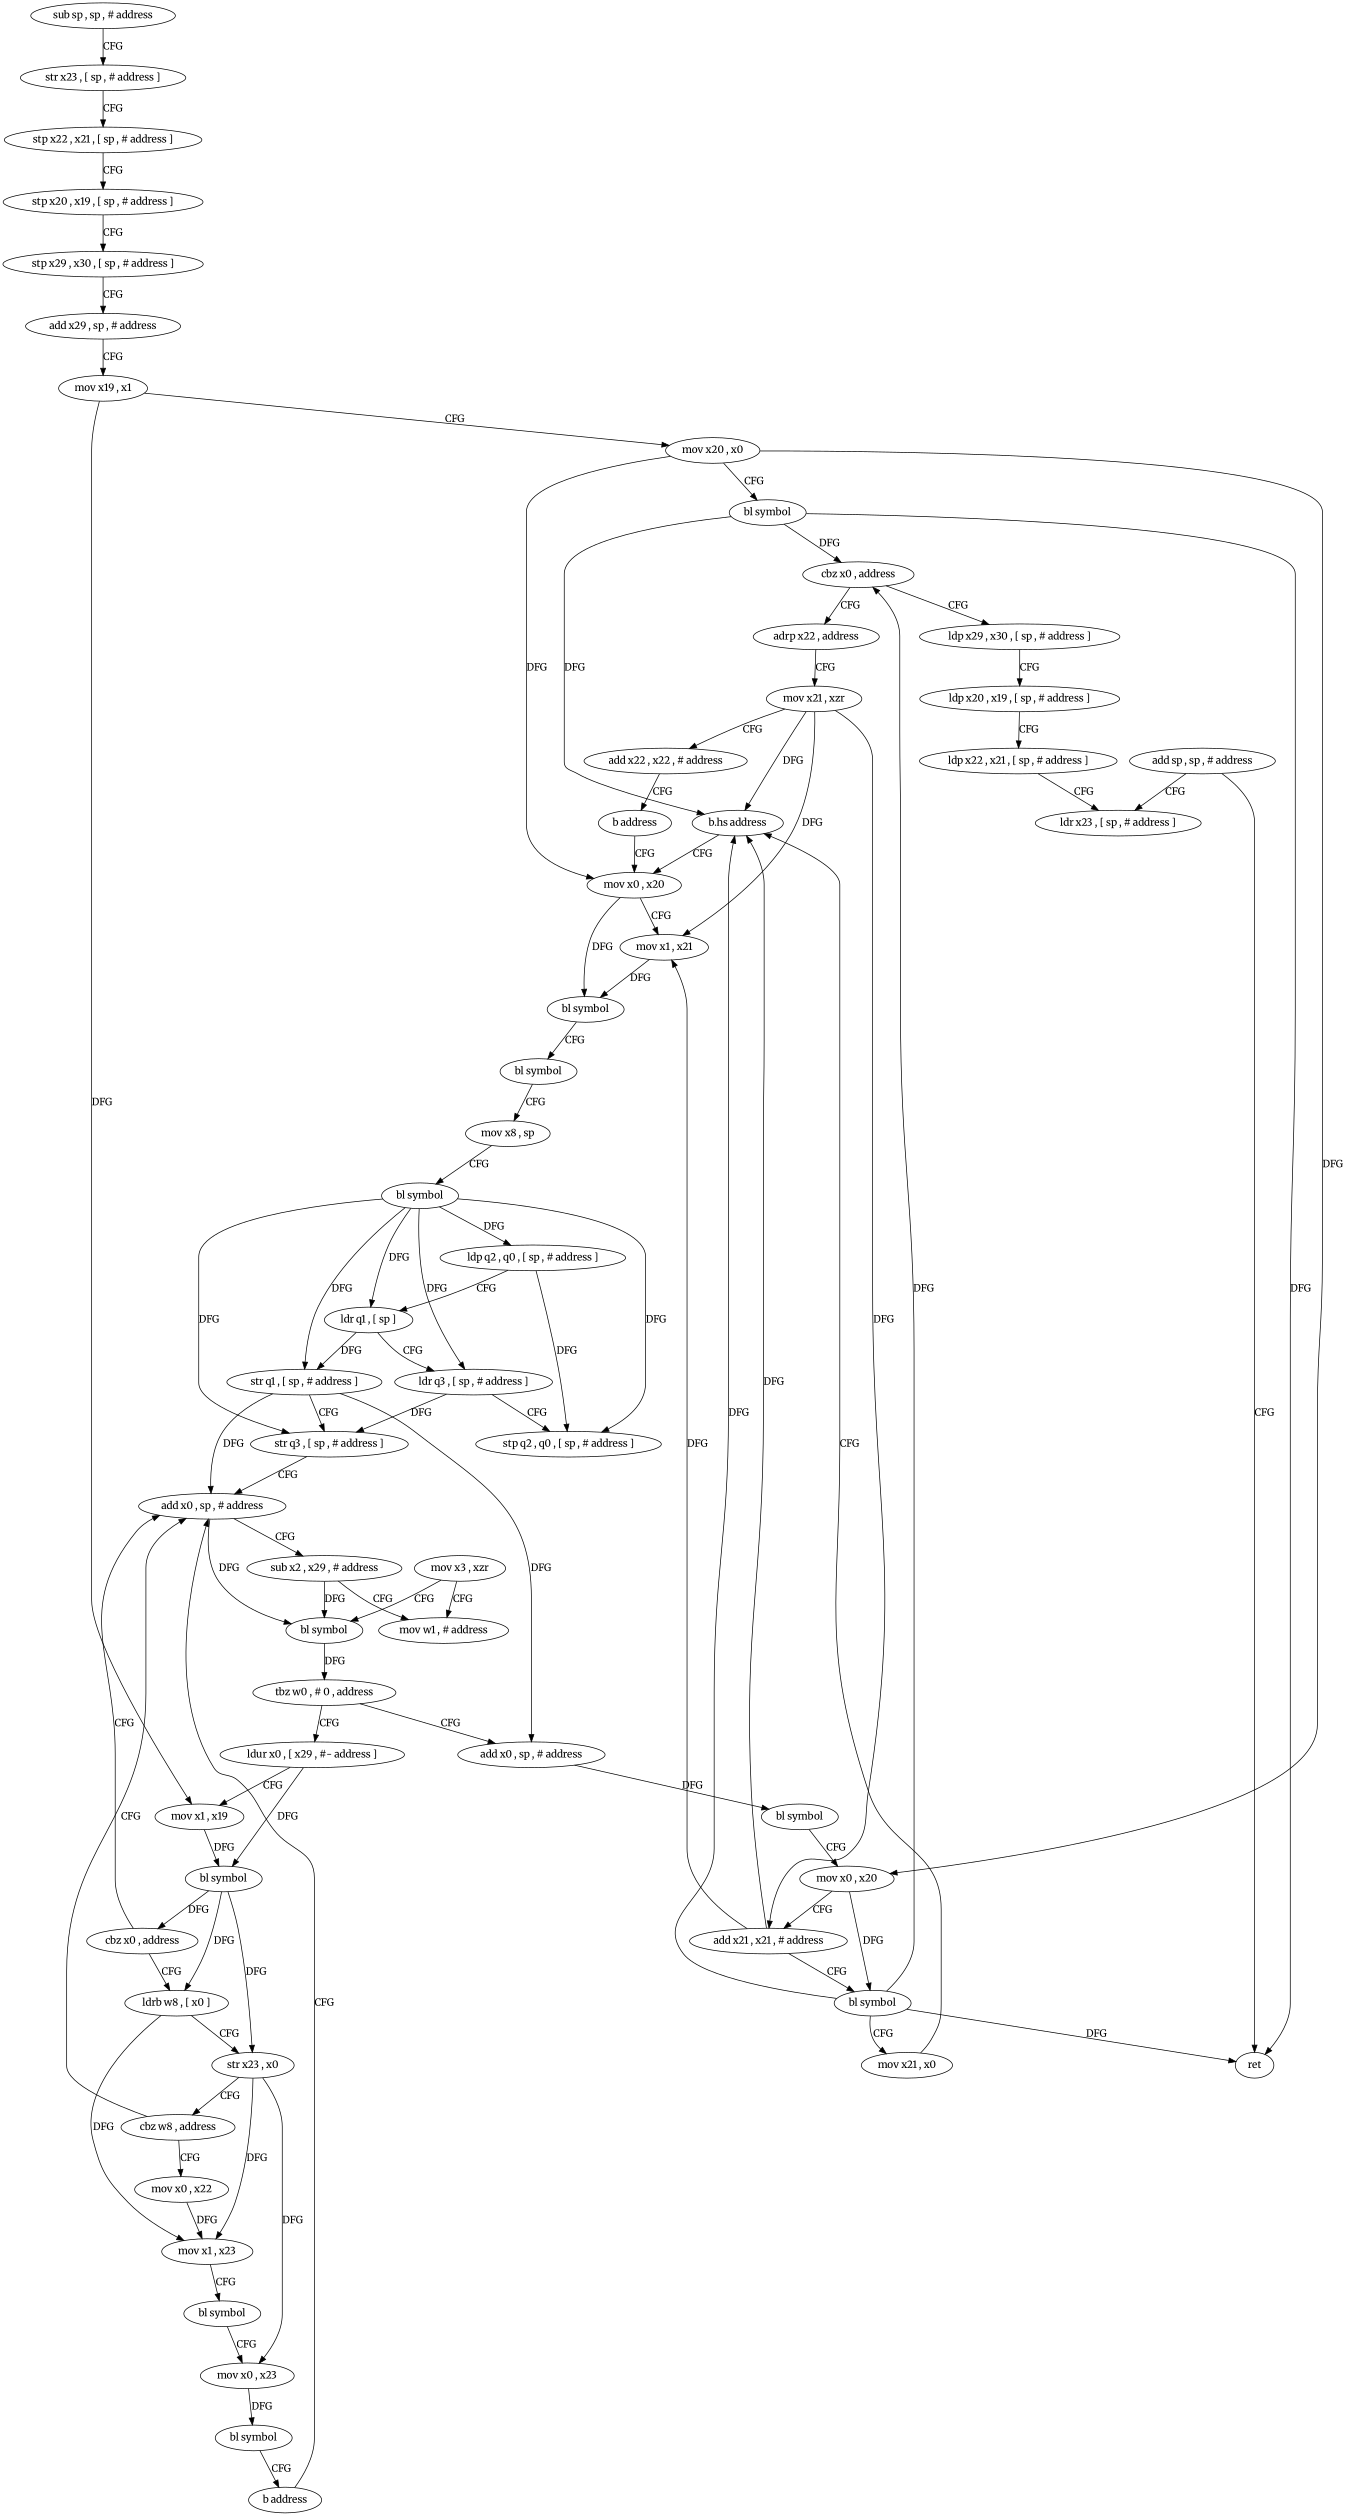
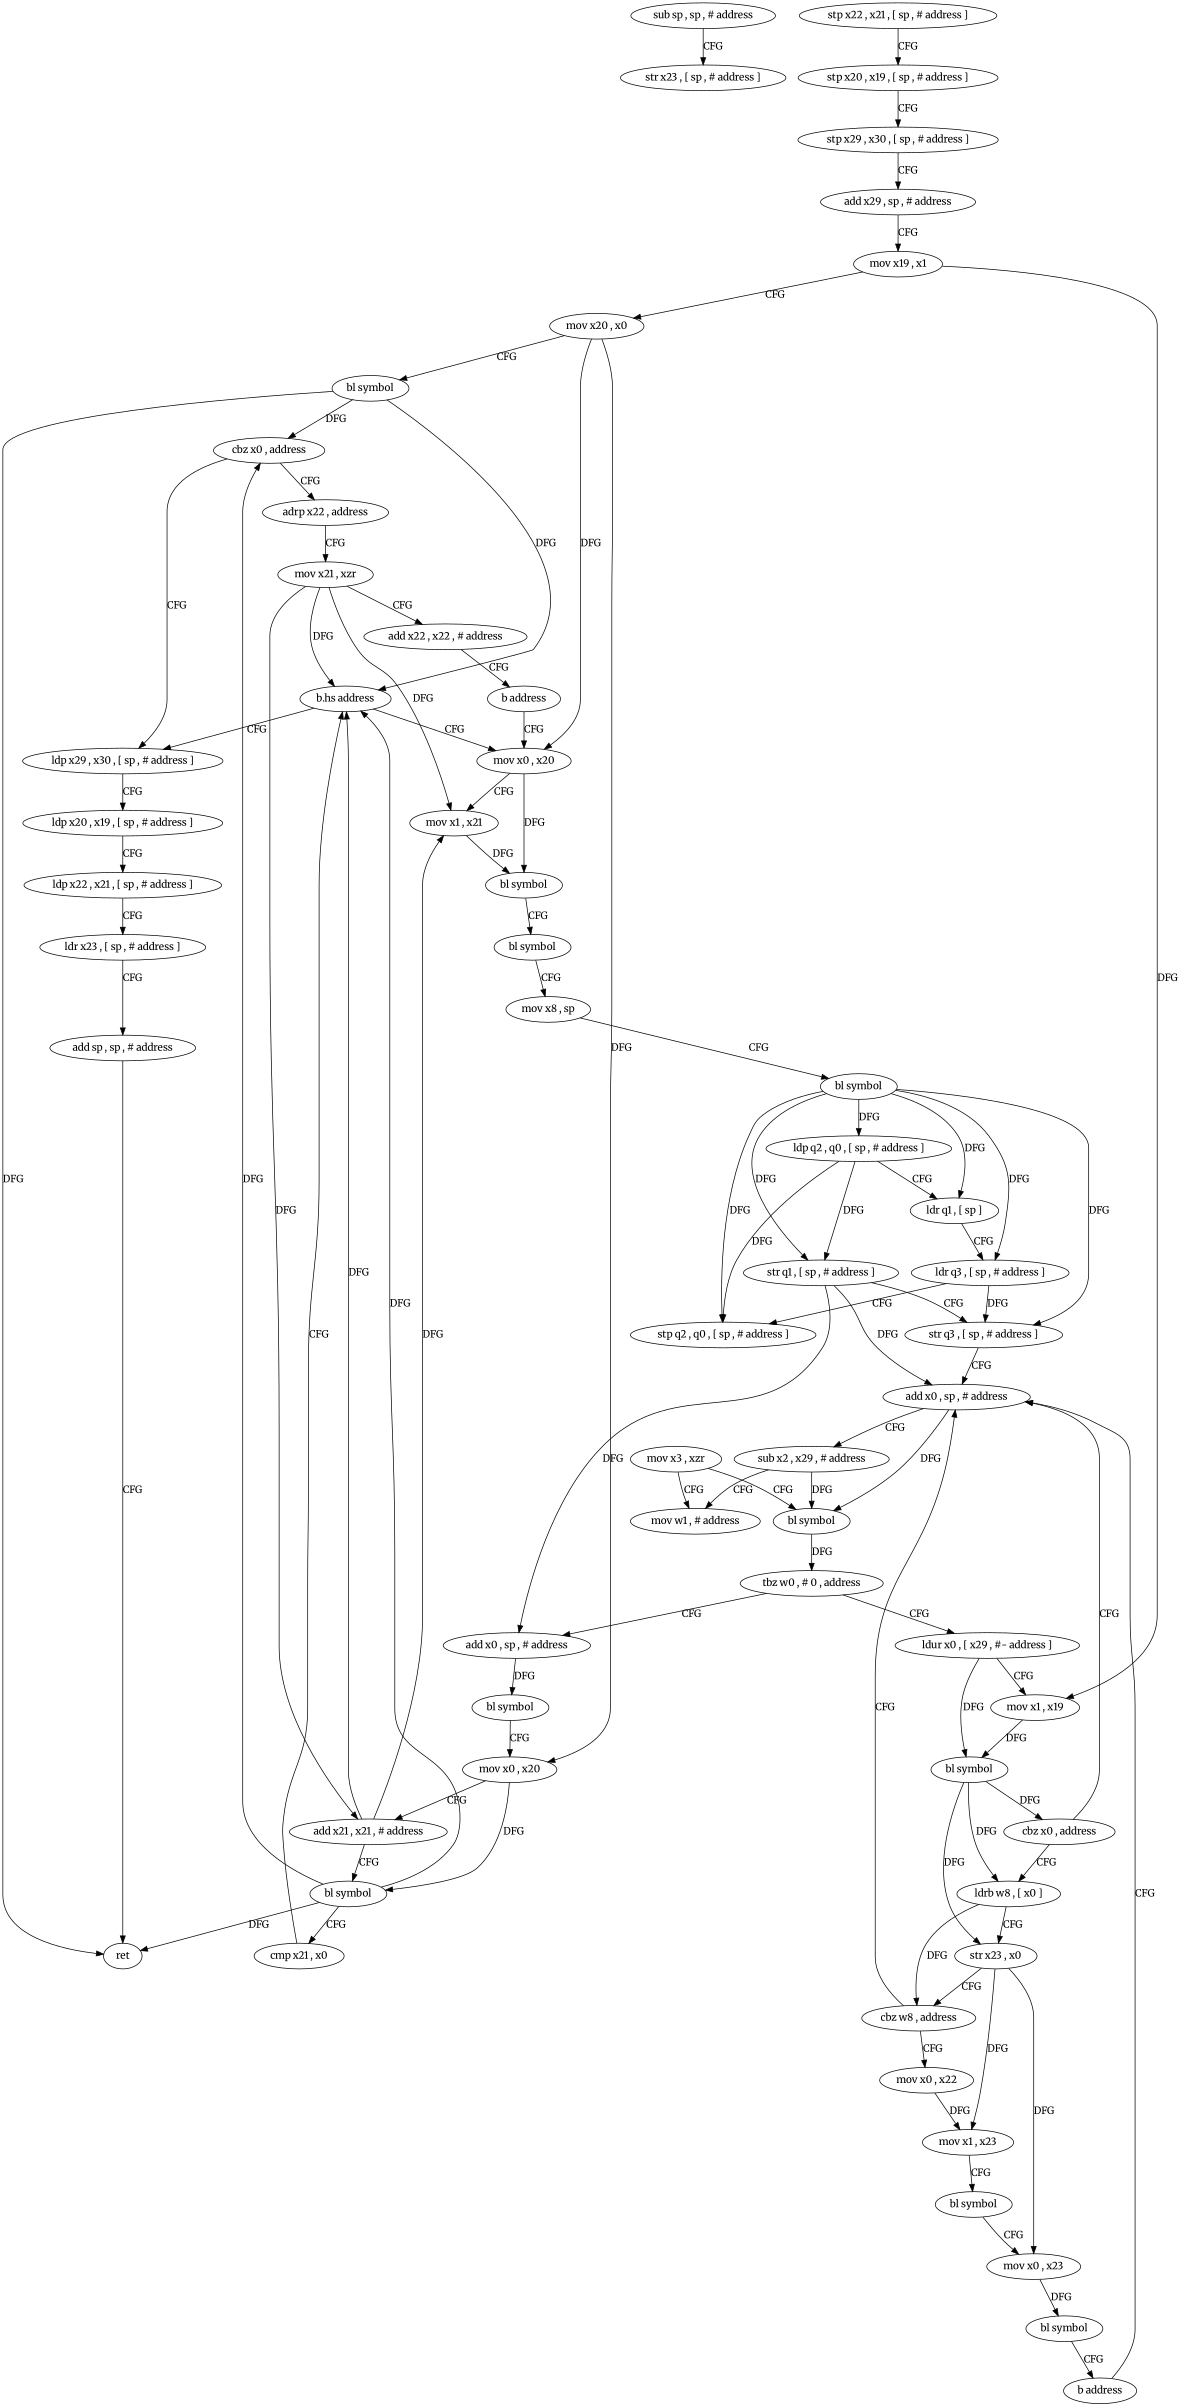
edge "str x23 , [ sp , # address ]" -> "stp x22 , x21 , [ sp , # address ]": removed, label "CFG"
edge "b.hs address" -> "ldp x29 , x30 , [ sp , # address ]": added, label "CFG"
edge "add sp , sp , # address" -> "ldr x23 , [ sp , # address ]": reversed
edge "ldr q1 , [ sp ]" -> "str q1 , [ sp , # address ]": now "ldp q2 , q0 , [ sp , # address ]" -> "str q1 , [ sp , # address ]"
node "mov x21 , x0": label "mov x21 , x0" -> "cmp x21 , x0"
edge "ldrb w8 , [ x0 ]" -> "mov x1 , x23": now "ldrb w8 , [ x0 ]" -> "cbz w8 , address"
